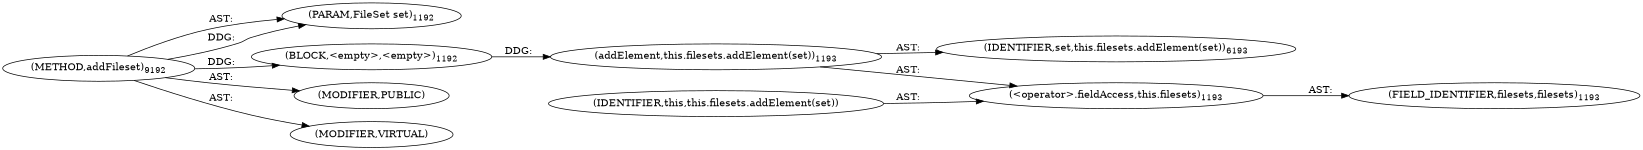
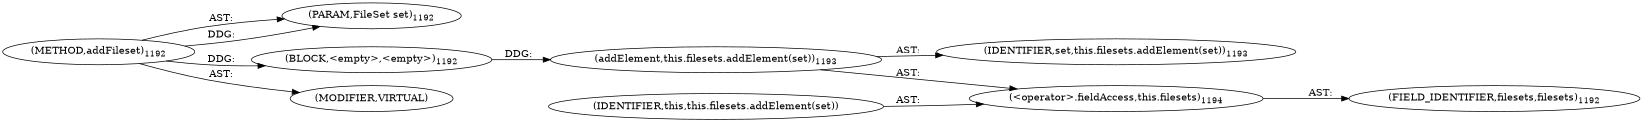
node "(IDENTIFIER,set,this.filesets.addElement(set))": text "6193" -> "1193"
node "(METHOD,addFileset)": text "9192" -> "1192"
node "(<operator>.fieldAccess,this.filesets)": text "1193" -> "1194"
node "(FIELD_IDENTIFIER,filesets,filesets)": text "1193" -> "1192"
node "(MODIFIER,PUBLIC)": removed
